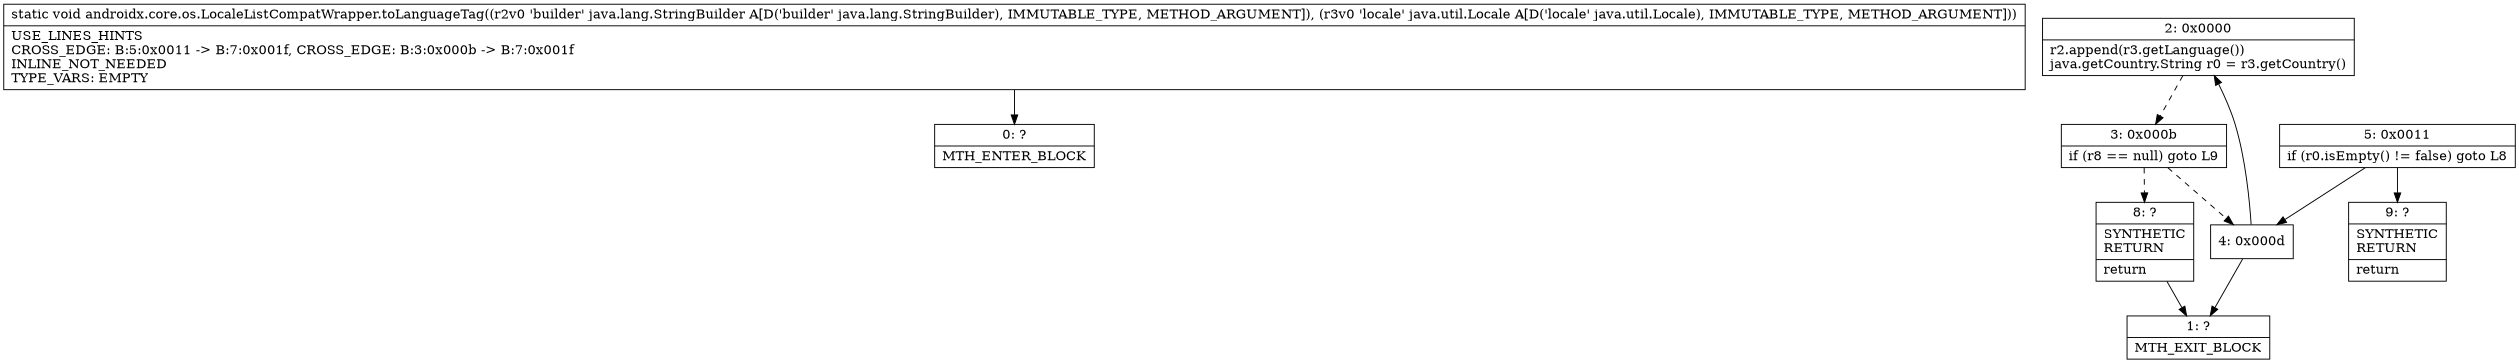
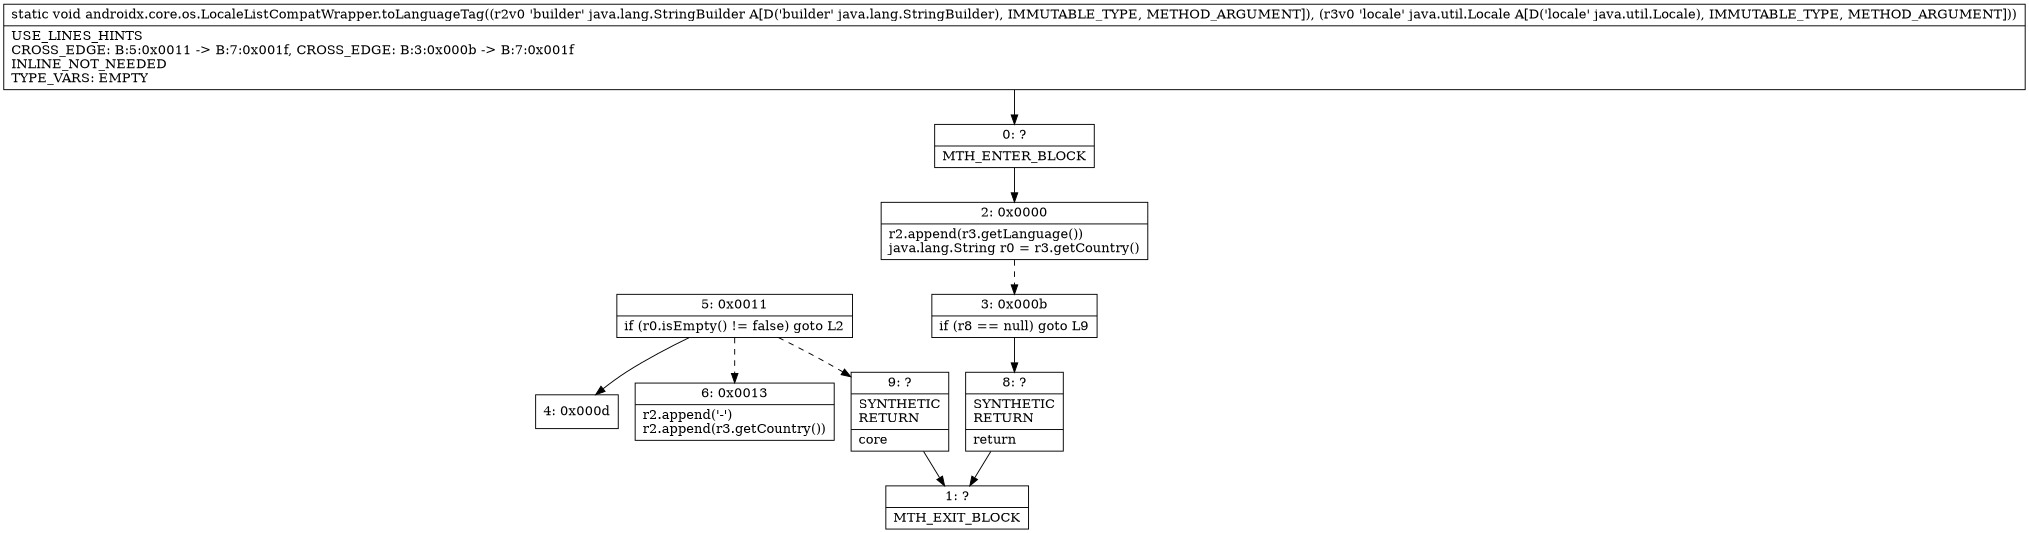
node "2: 0x0000": text "java.getCountry.String r0 = r3.getCountry()" -> "java.lang.String r0 = r3.getCountry()"
edge "4: 0x000d" -> "2: 0x0000": now "0: ?" -> "2: 0x0000"
node "5: 0x0011": text "if (r0.isEmpty() != false) goto L8" -> "if (r0.isEmpty() != false) goto L2"
edge "3: 0x000b" -> "8: ?": style dashed -> solid
edge "5: 0x0011" -> "9: ?": style solid -> dashed
edge "3: 0x000b" -> "4: 0x000d": removed
node "9: ?": text "return" -> "core"
edge "4: 0x000d" -> "1: ?": now "9: ?" -> "1: ?"
node "6: 0x0013": added
